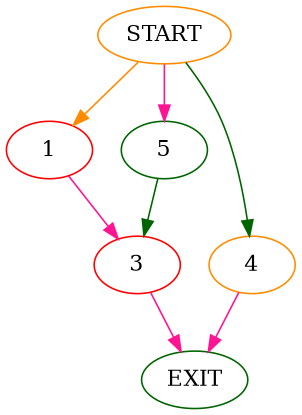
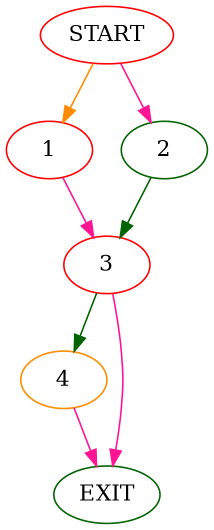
node "START": color darkorange -> red
edge "START" -> "4": now "3" -> "4"
node "5": label "5" -> "2"
